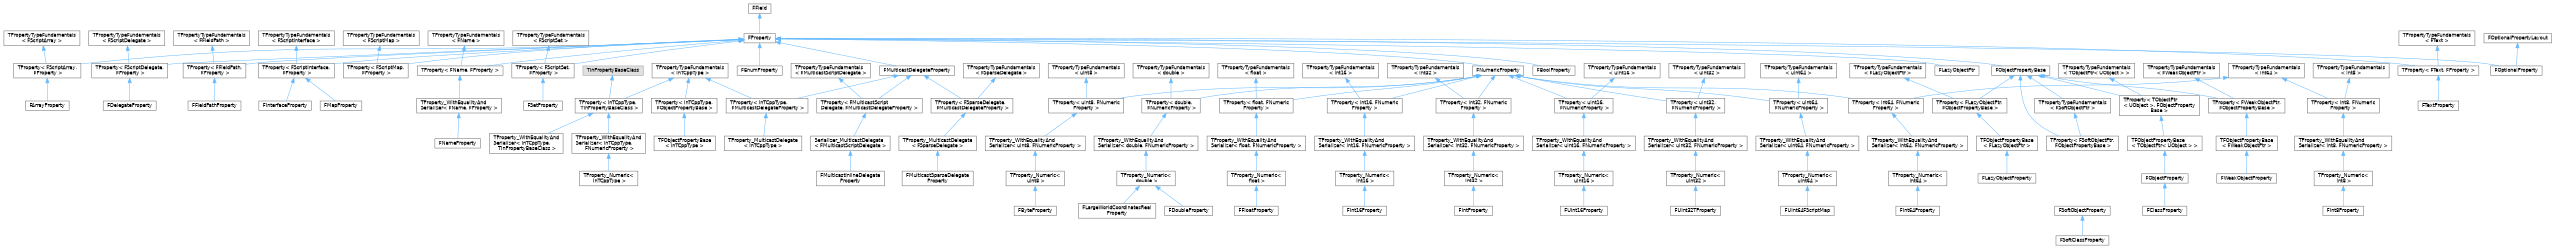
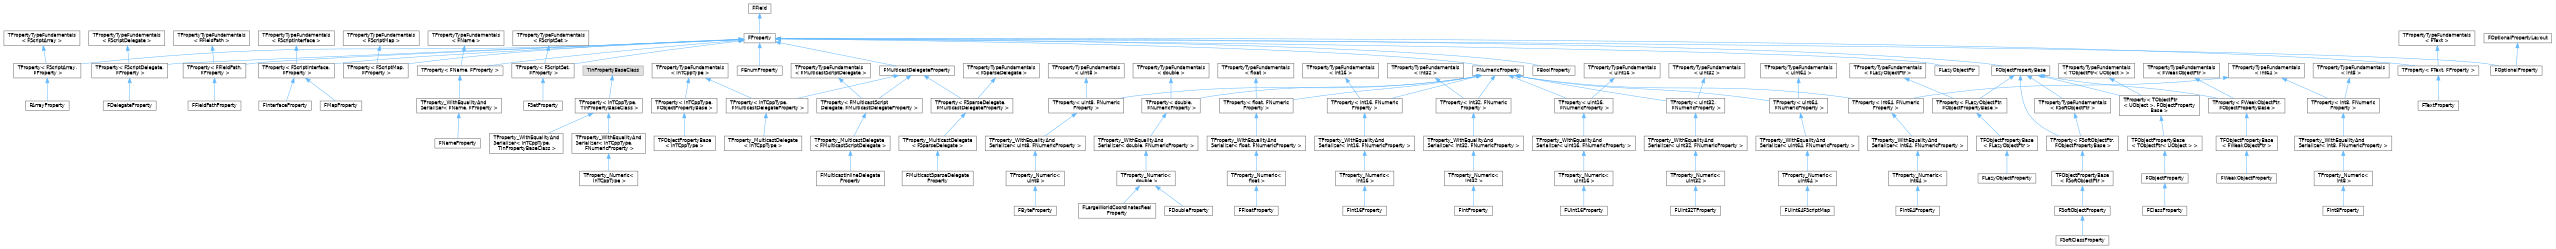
edge "TProperty< InTCppType, TInPropertyBaseClass >" -> "TPropertyTypeFundamentals < InTCppType >": removed
node "Serializer_MulticastDelegate < FMulticastScriptDelegate >": label "Serializer_MulticastDelegate < FMulticastScriptDelegate >" -> "TProperty_MulticastDelegate < FMulticastScriptDelegate >"
node "TFObjectPropertyBase < FSoftObjectPtr >": added
